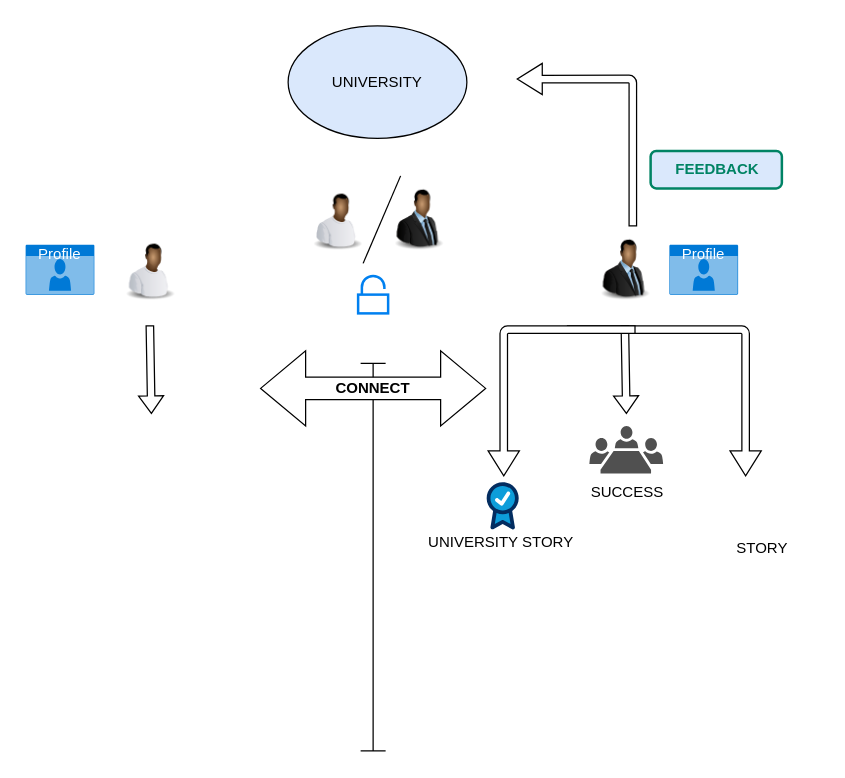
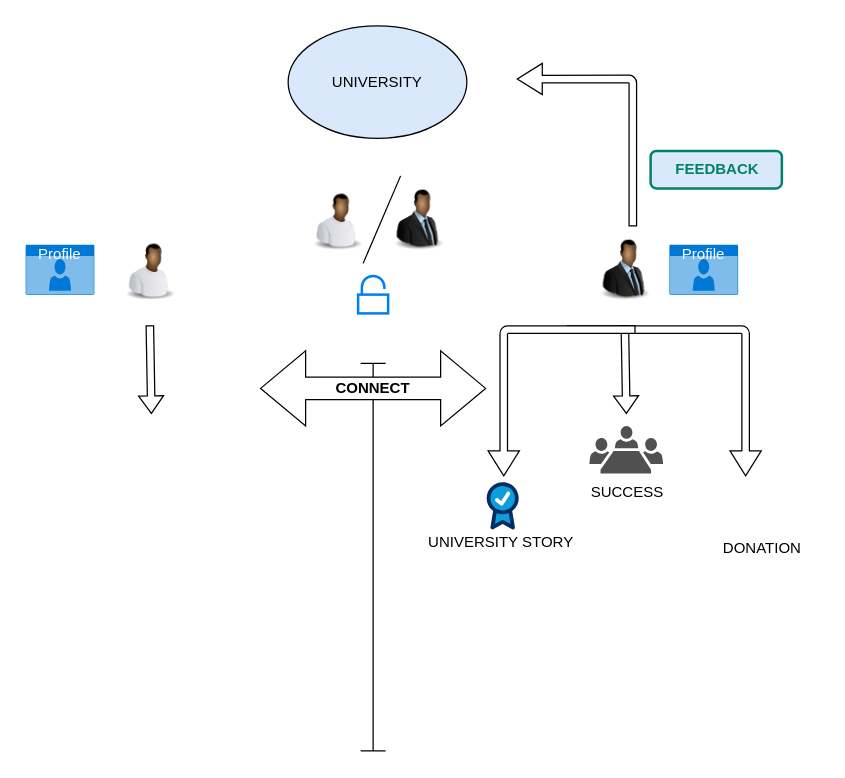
node "STORY": label "STORY" -> "DONATION"
